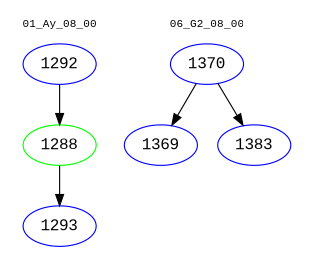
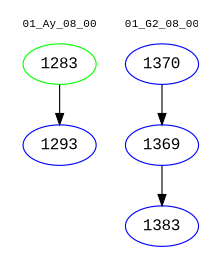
cluster "06_G2_08_00": label "06_G2_08_00" -> "01_G2_08_00"
node "1292": removed
edge "1370" -> "1383": now "1369" -> "1383"
node "1288": label "1288" -> "1283"
